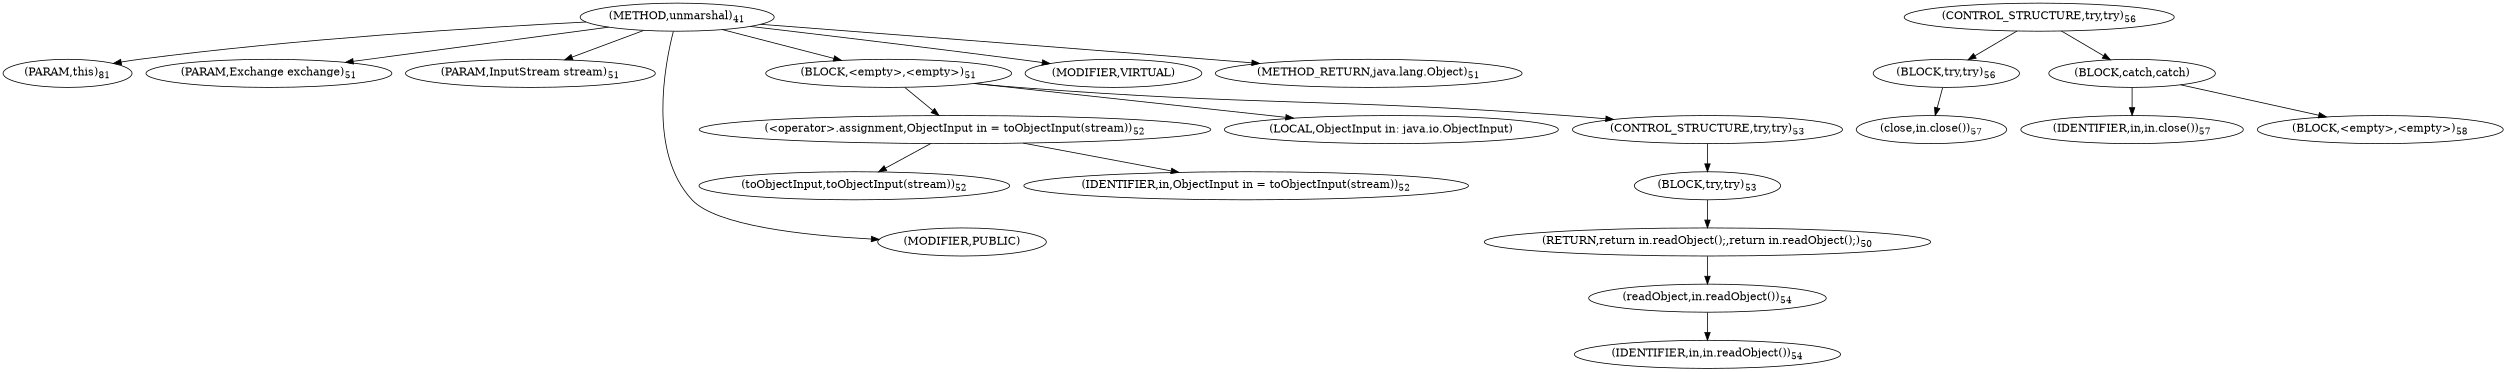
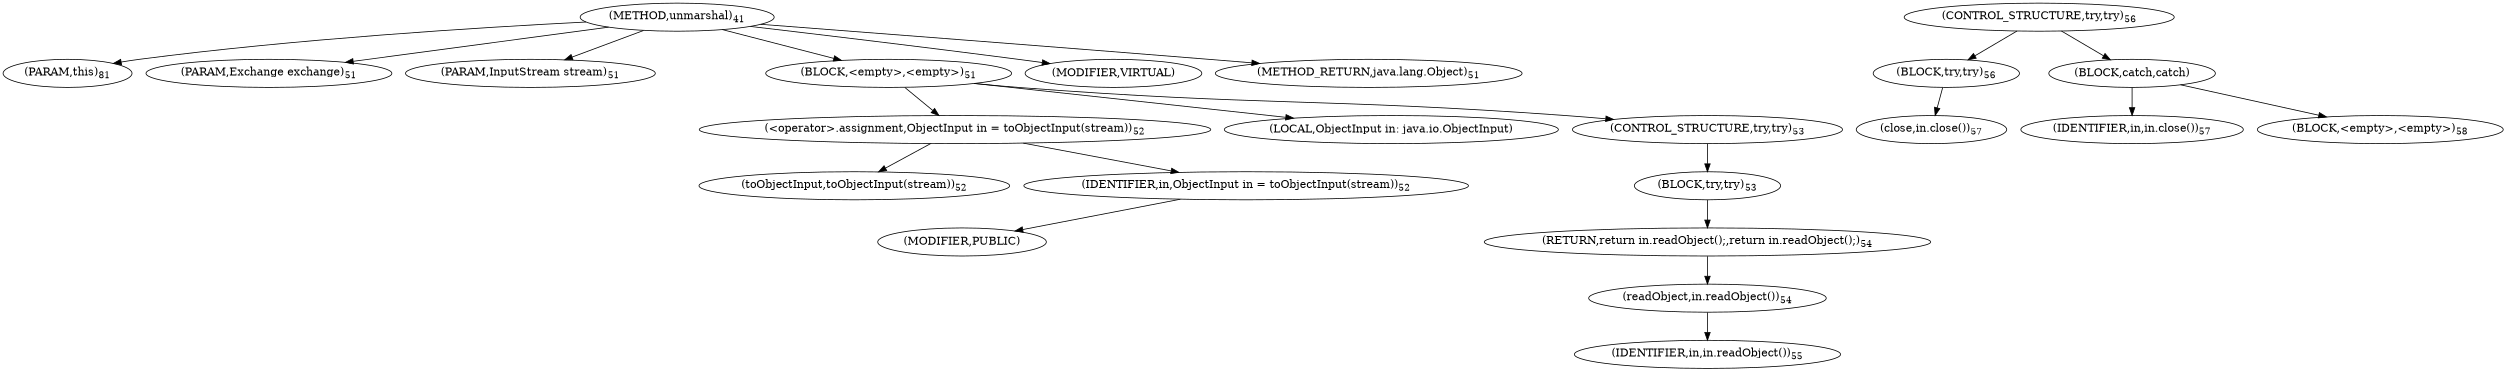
edge "(METHOD,unmarshal)" -> "(MODIFIER,PUBLIC)": now "(IDENTIFIER,in,ObjectInput in = toObjectInput(stream))" -> "(MODIFIER,PUBLIC)"
node "(RETURN,return in.readObject();,return in.readObject();)": text "50" -> "54"
node "(IDENTIFIER,in,in.readObject())": text "54" -> "55"
